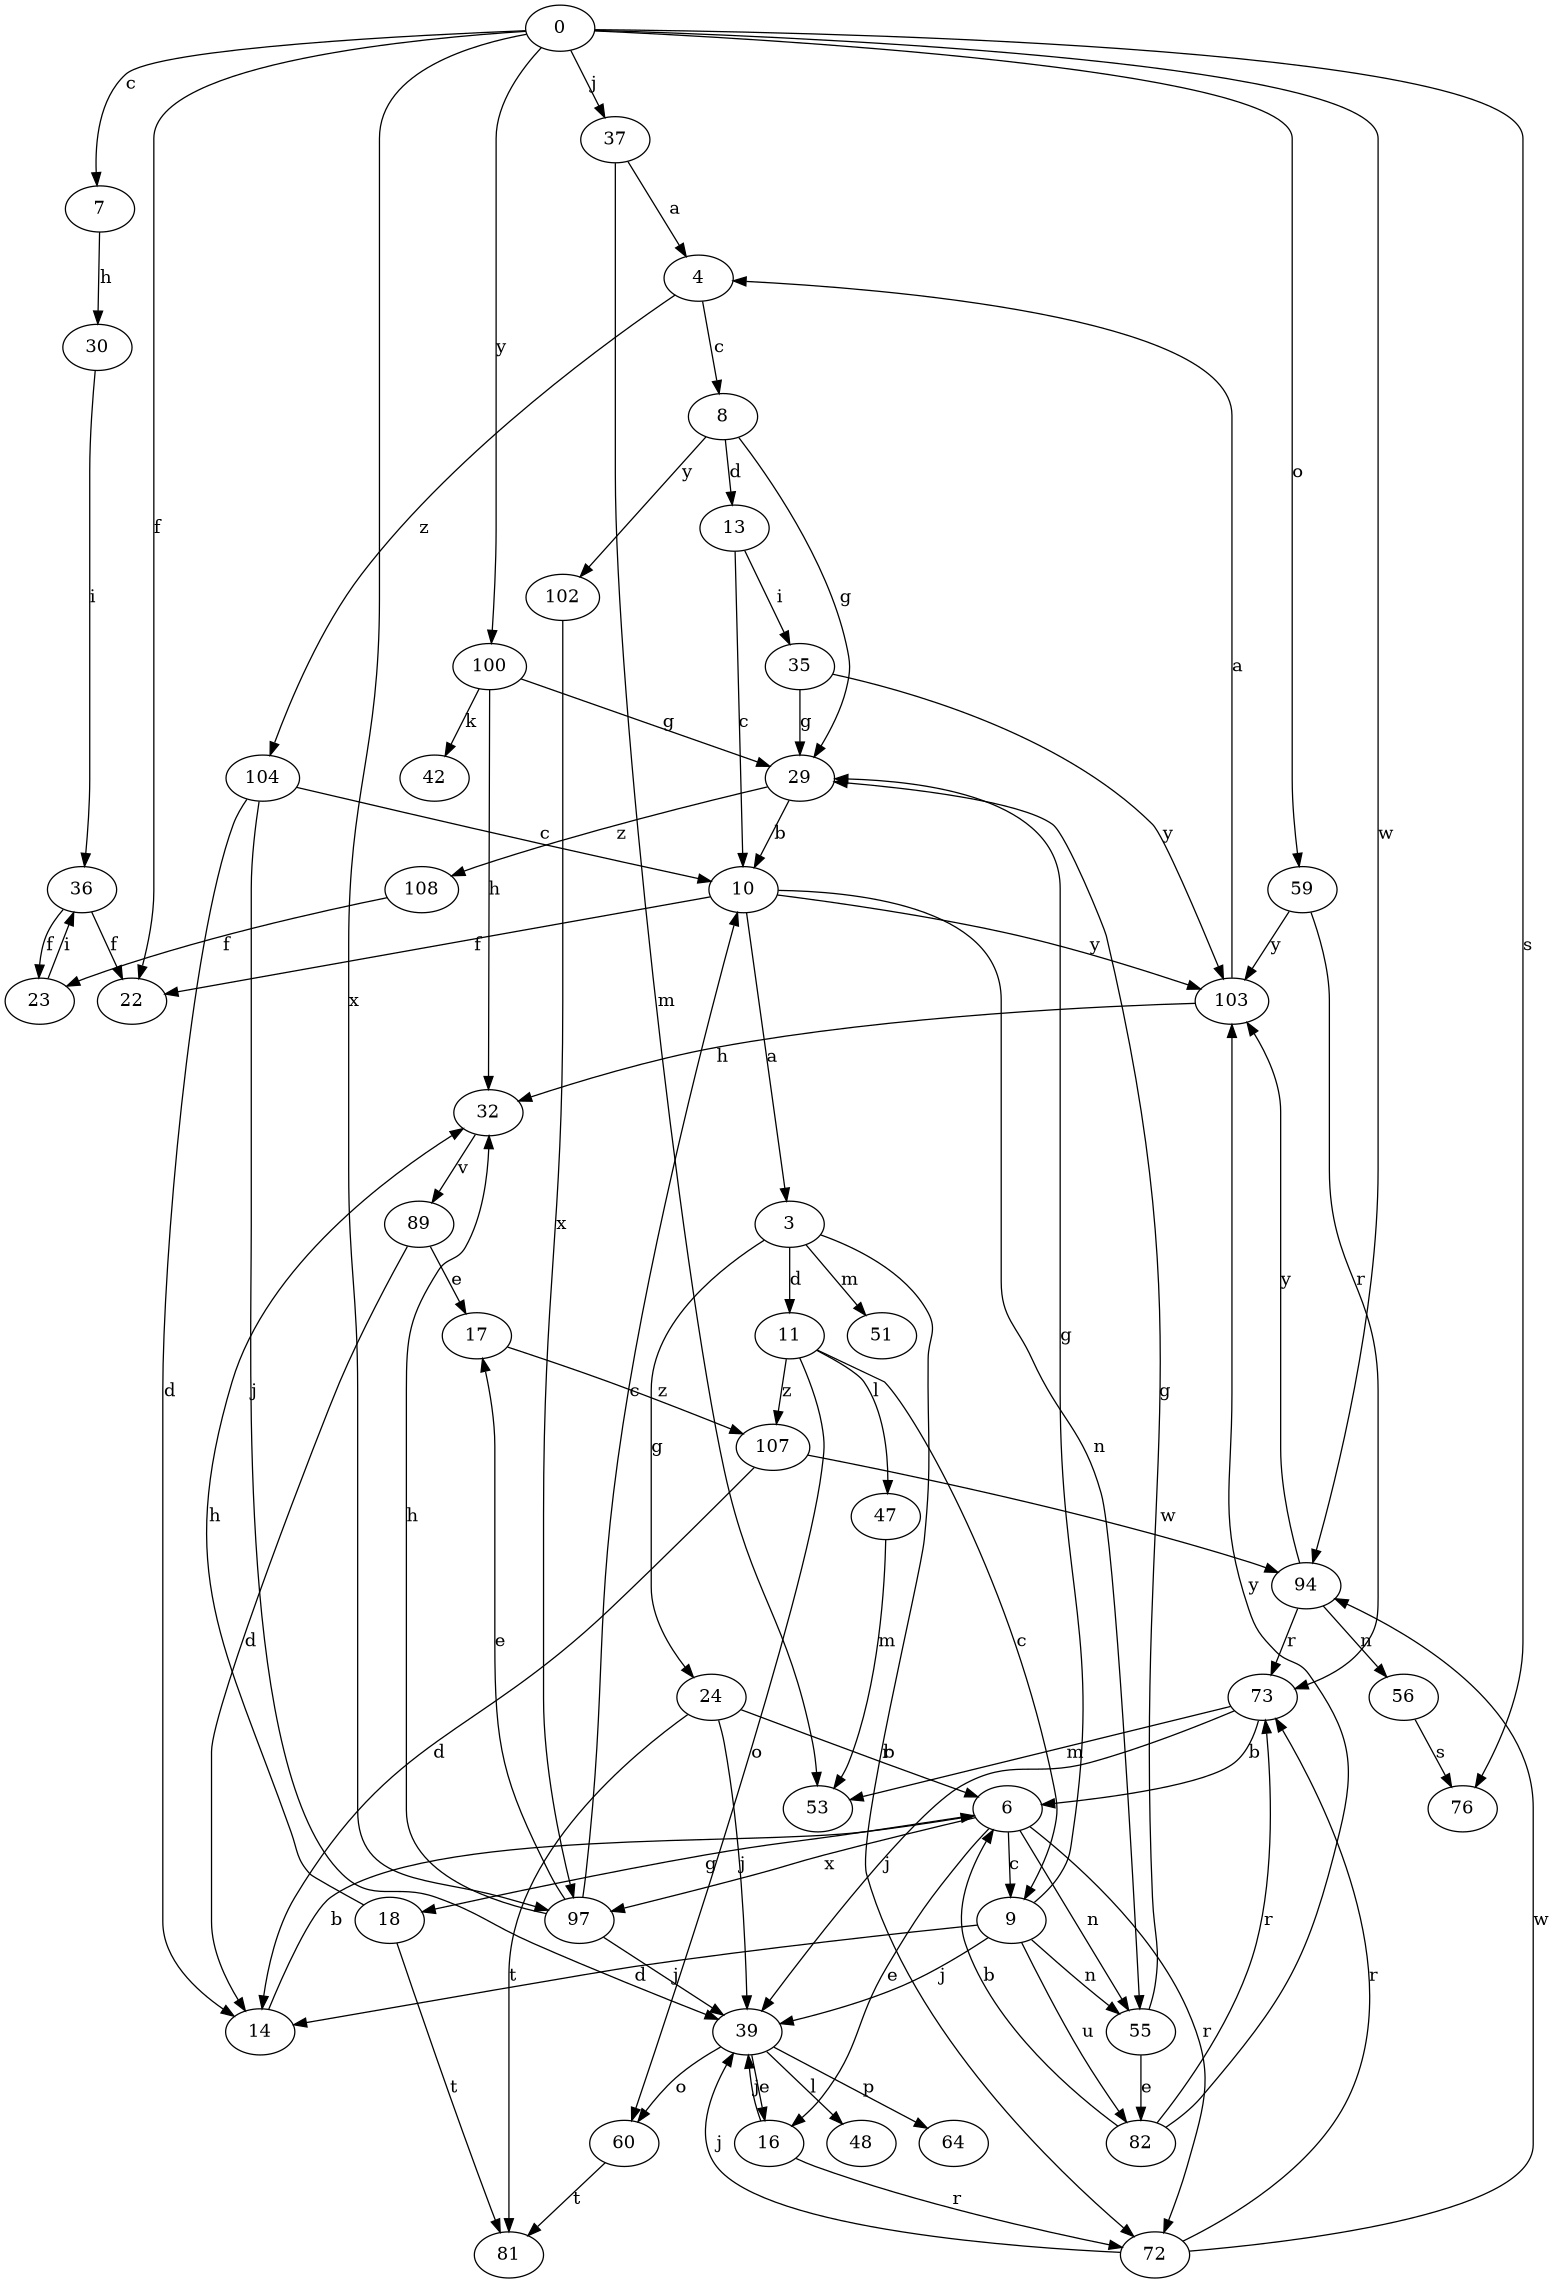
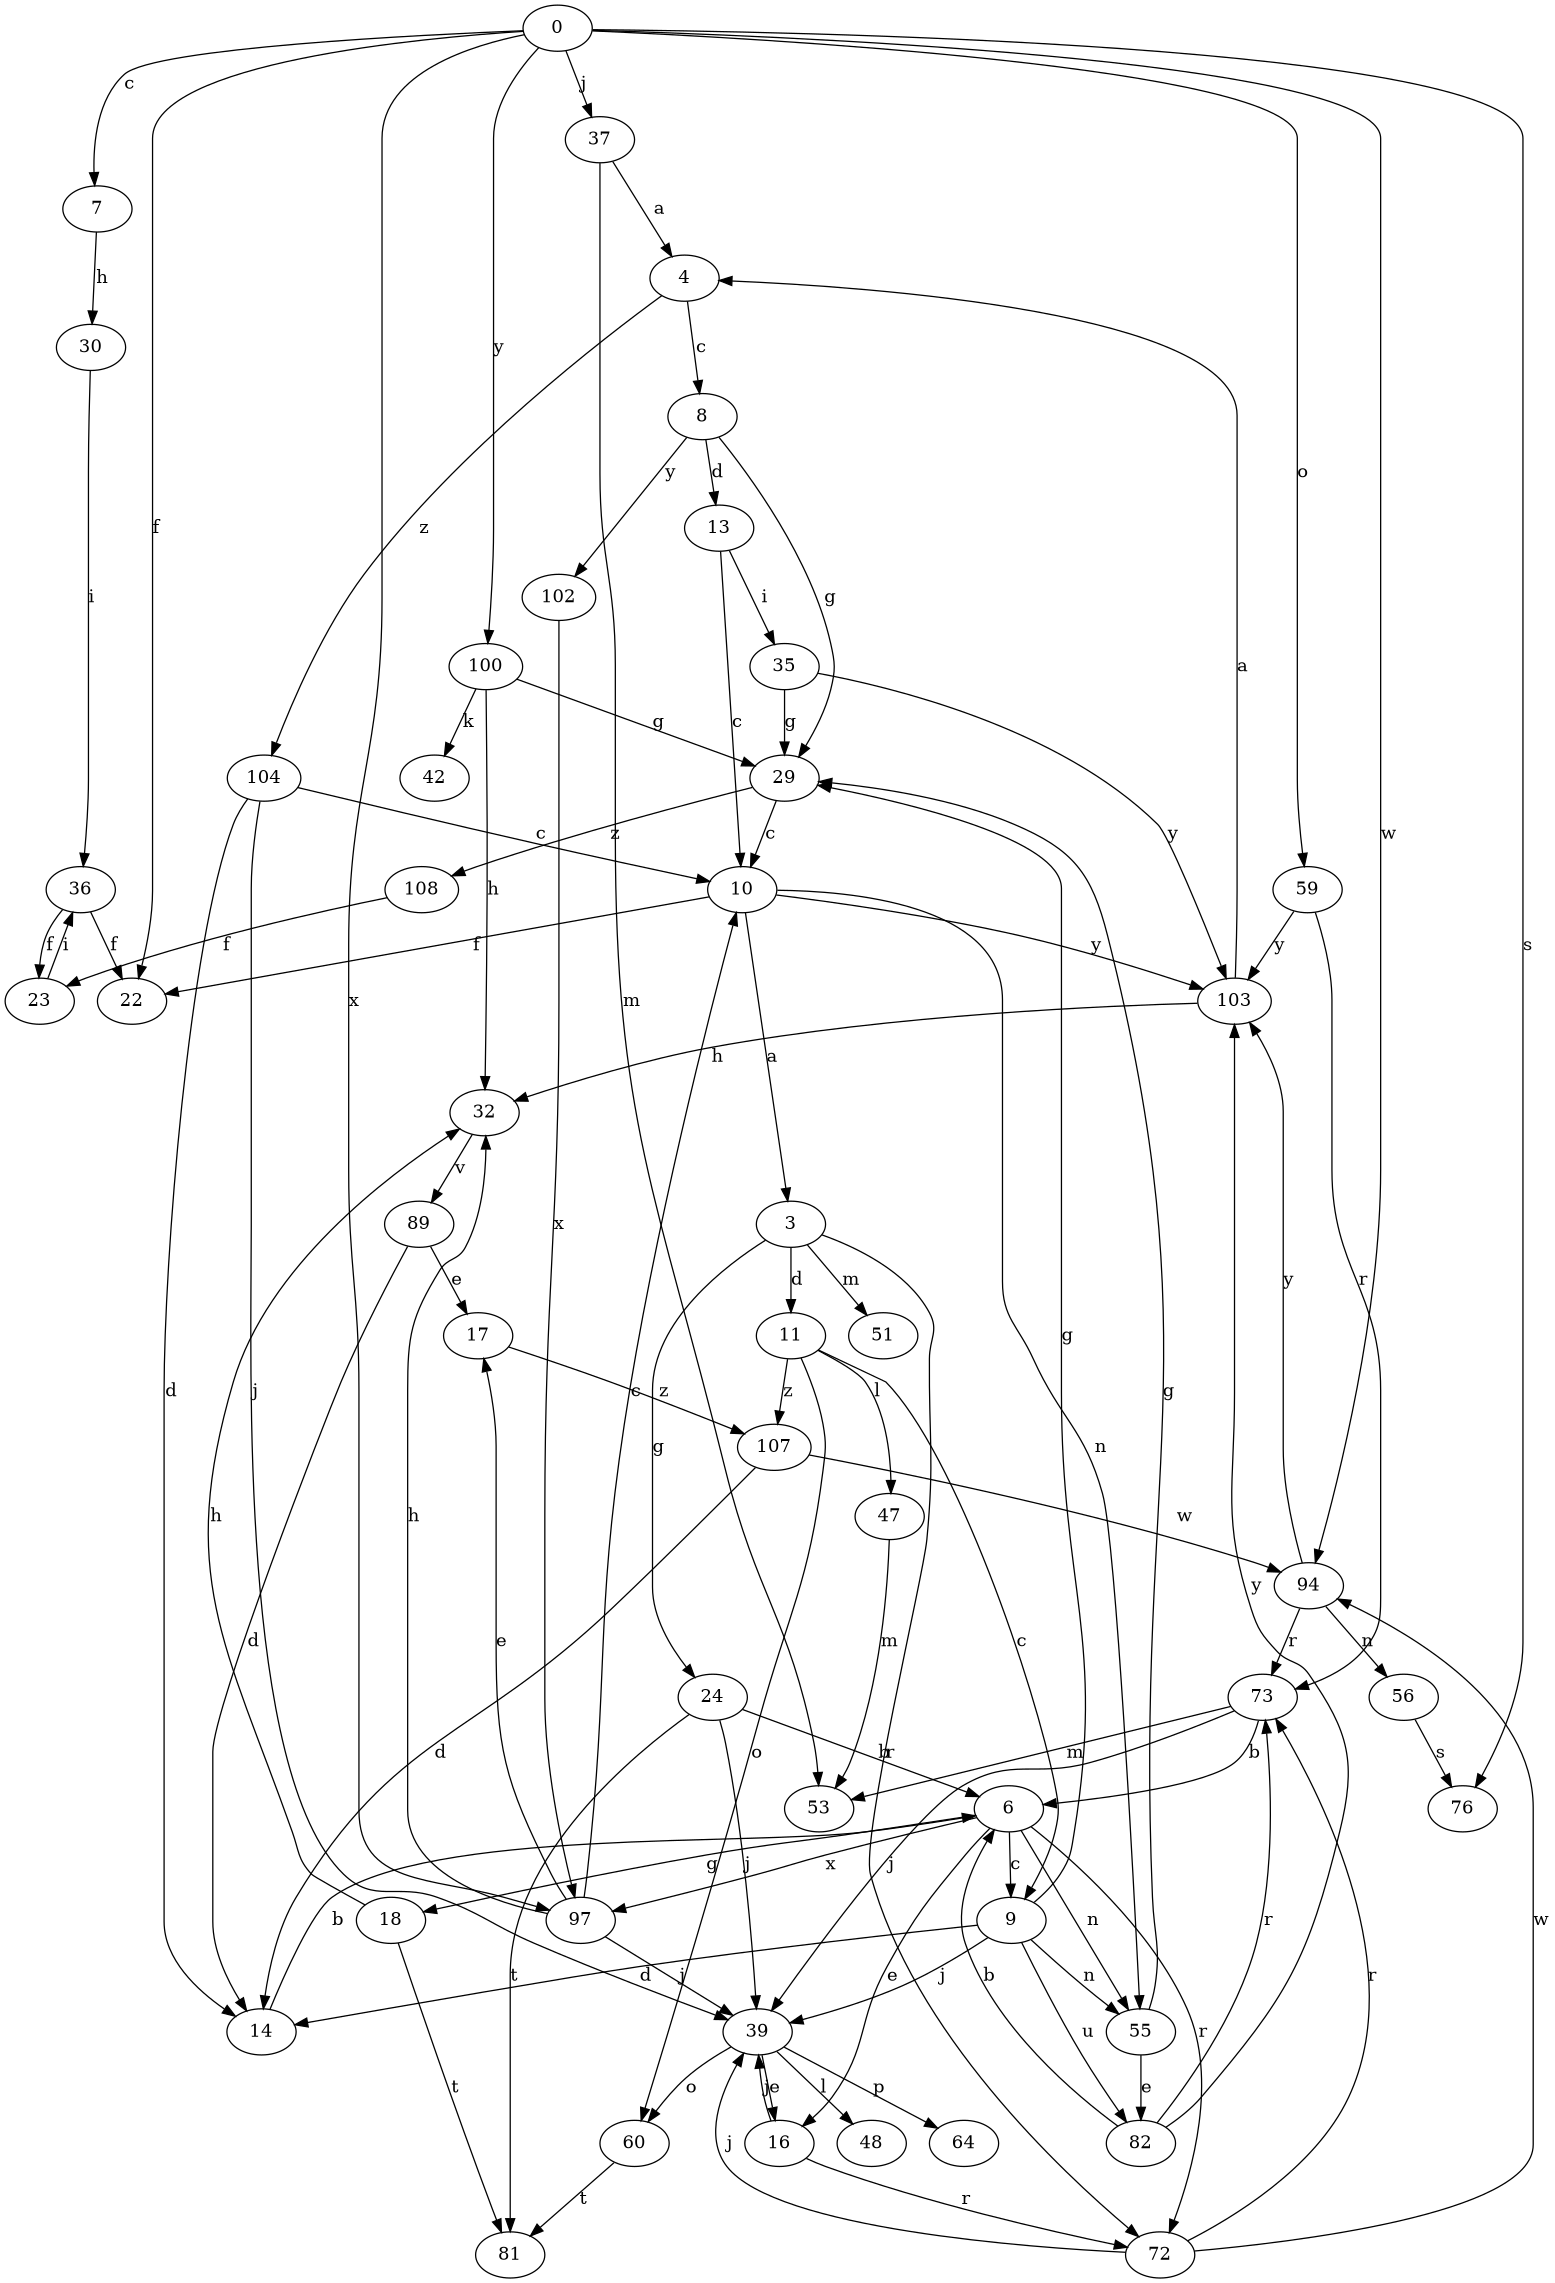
edge "29" -> "10": label "b" -> "c"
